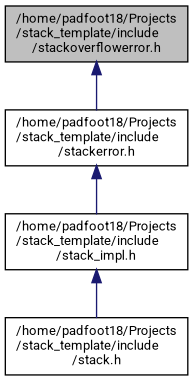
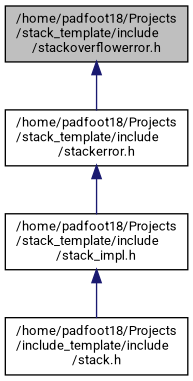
node "/home/padfoot18/Projects /stack_template/include /stack.h": label "/home/padfoot18/Projects /stack_template/include /stack.h" -> "/home/padfoot18/Projects /include_template/include /stack.h"
